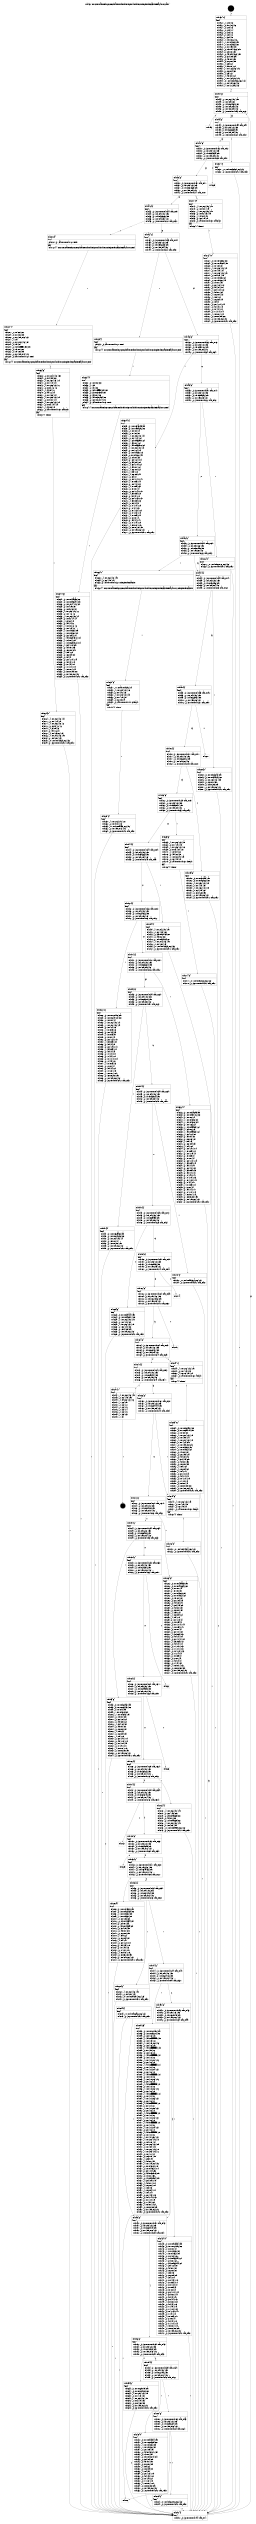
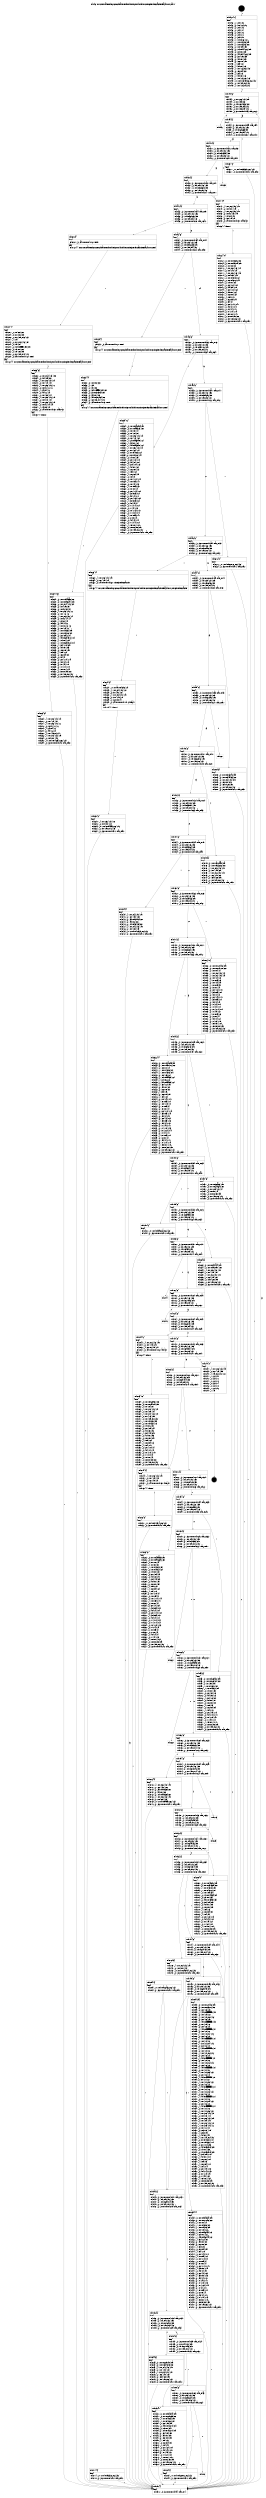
node "0x4026f3 [33]": removed
edge "0x401e90 [295]" -> "0x401e1c": now "0x401e90 [295]" -> "0x402912 [5]"
